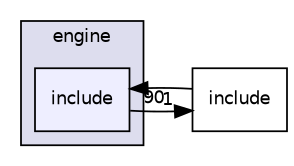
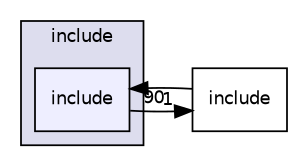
cluster "engine": label "engine" -> "include"
